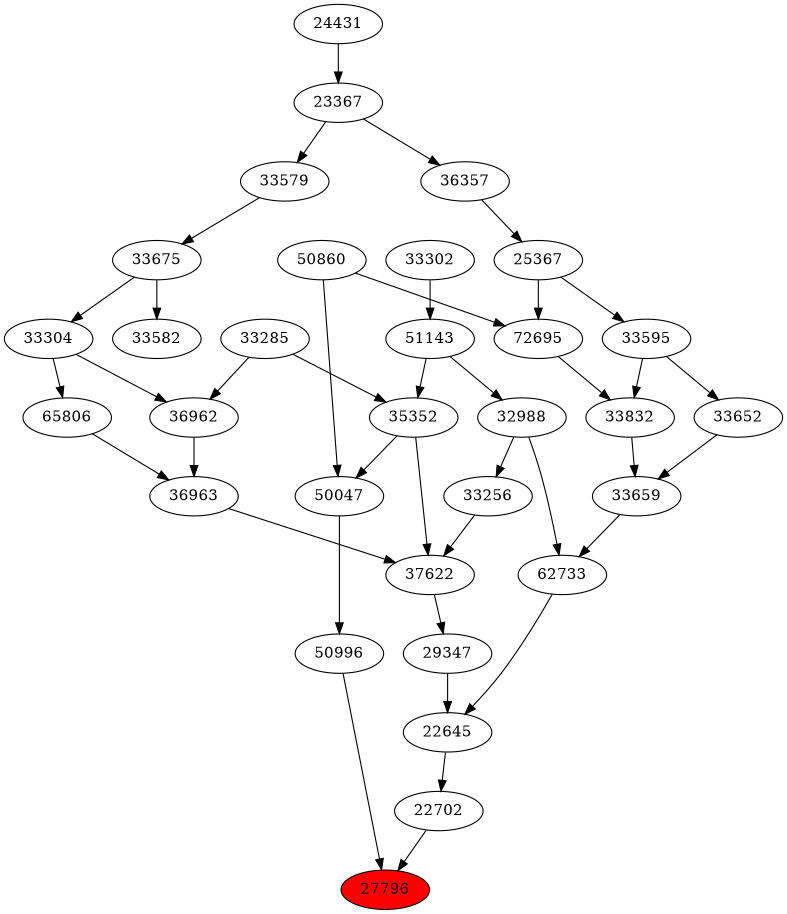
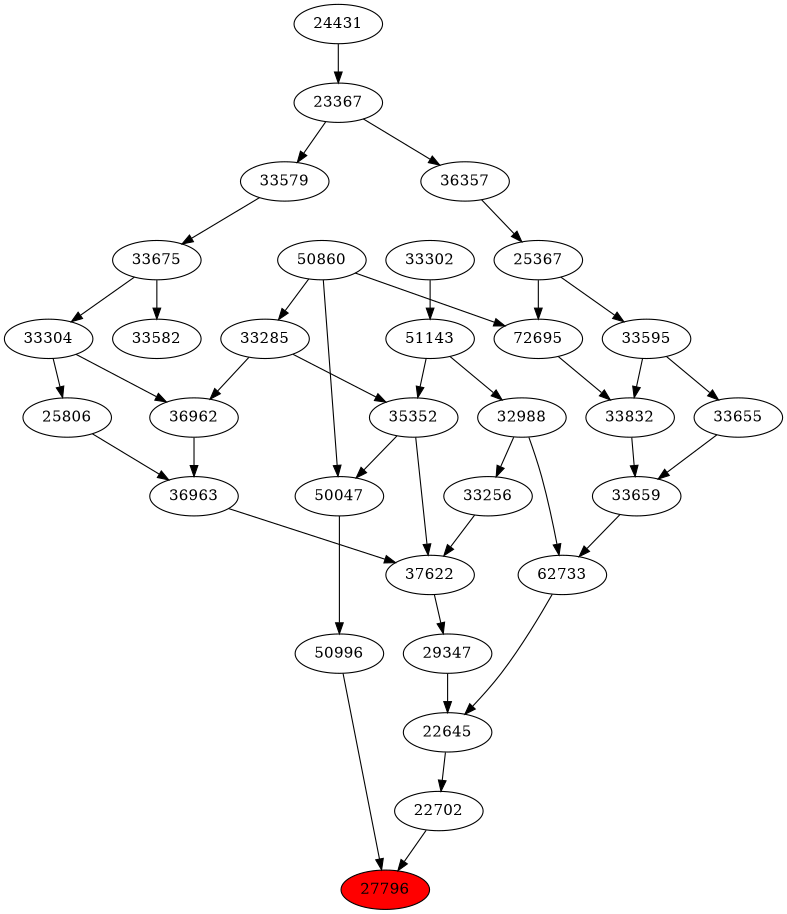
edge "50860" -> "33285": added
node "65806": label "65806" -> "25806"
node "33652": label "33652" -> "33655"
